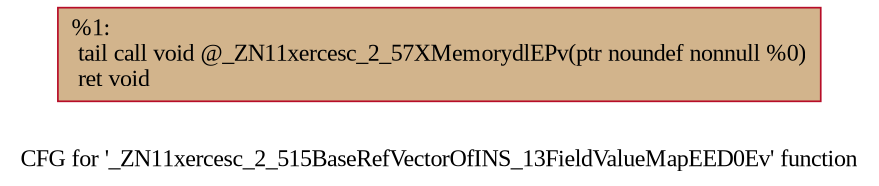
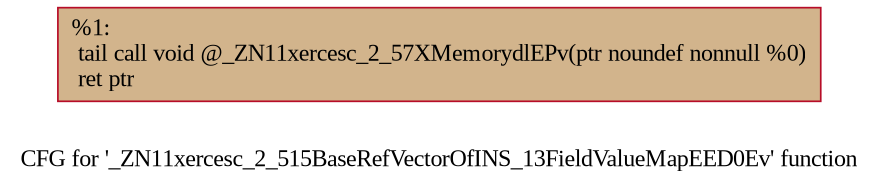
node "%1:": text "ret void" -> "ret ptr"
